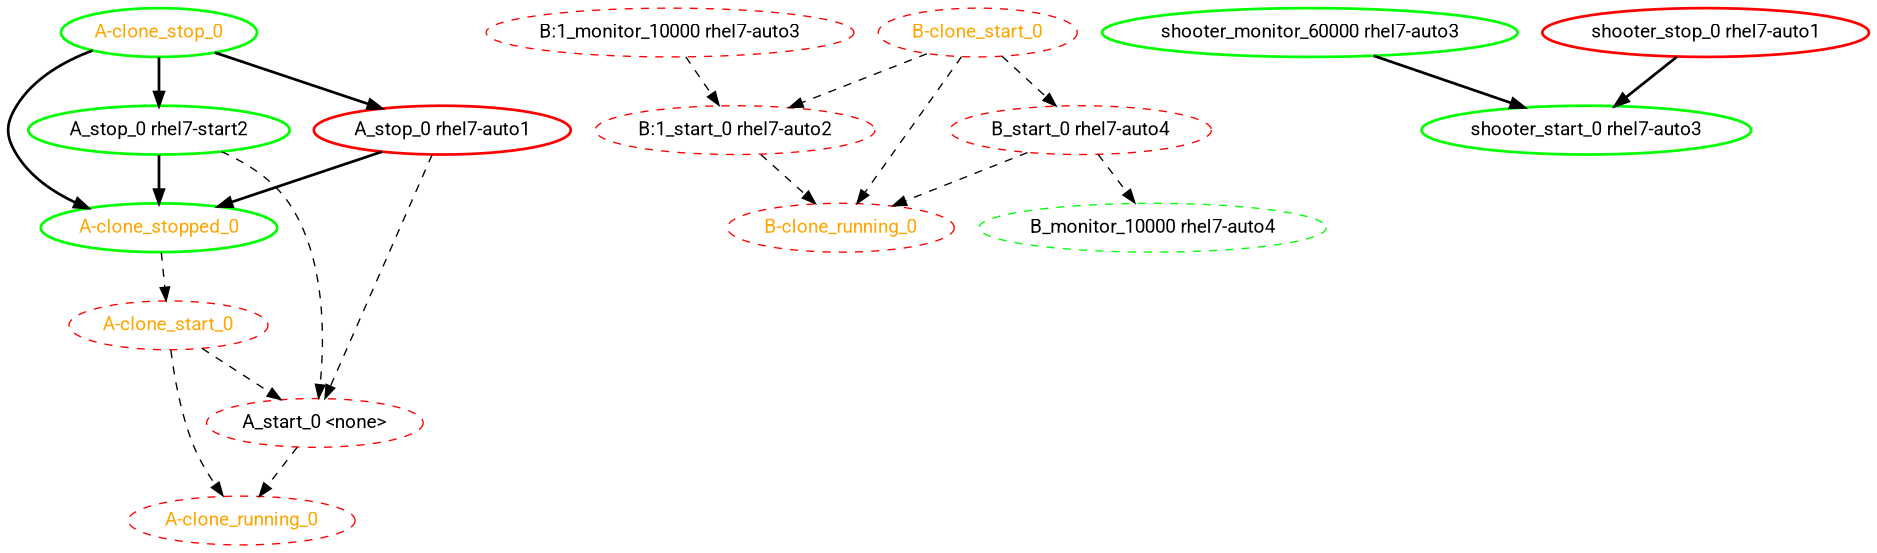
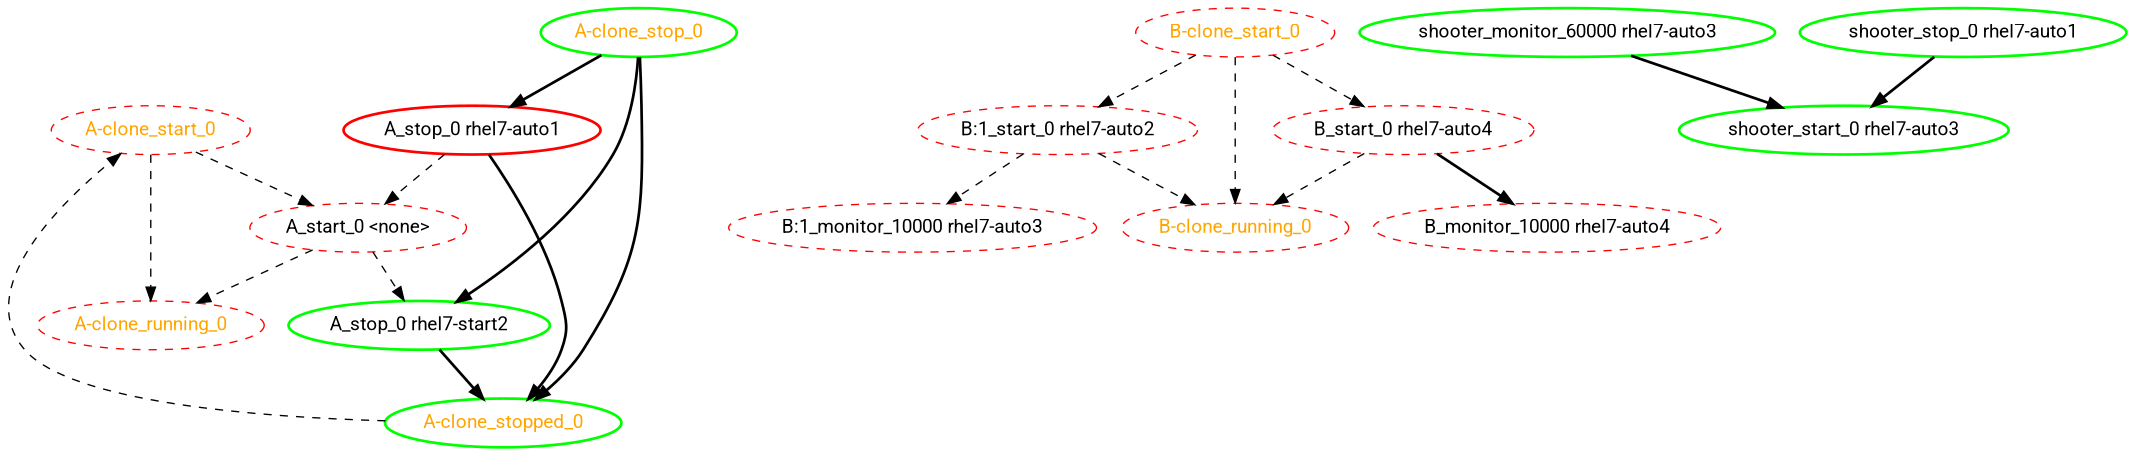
node "shooter_stop_0 rhel7-auto1": color red -> green
edge "B:1_monitor_10000 rhel7-auto3" -> "B:1_start_0 rhel7-auto2": reversed
edge "B_start_0 rhel7-auto4" -> "B_monitor_10000 rhel7-auto4": style dashed -> bold
node "B_monitor_10000 rhel7-auto4": color green -> red
edge "A_stop_0 rhel7-start2" -> "A_start_0 <none>": reversed
